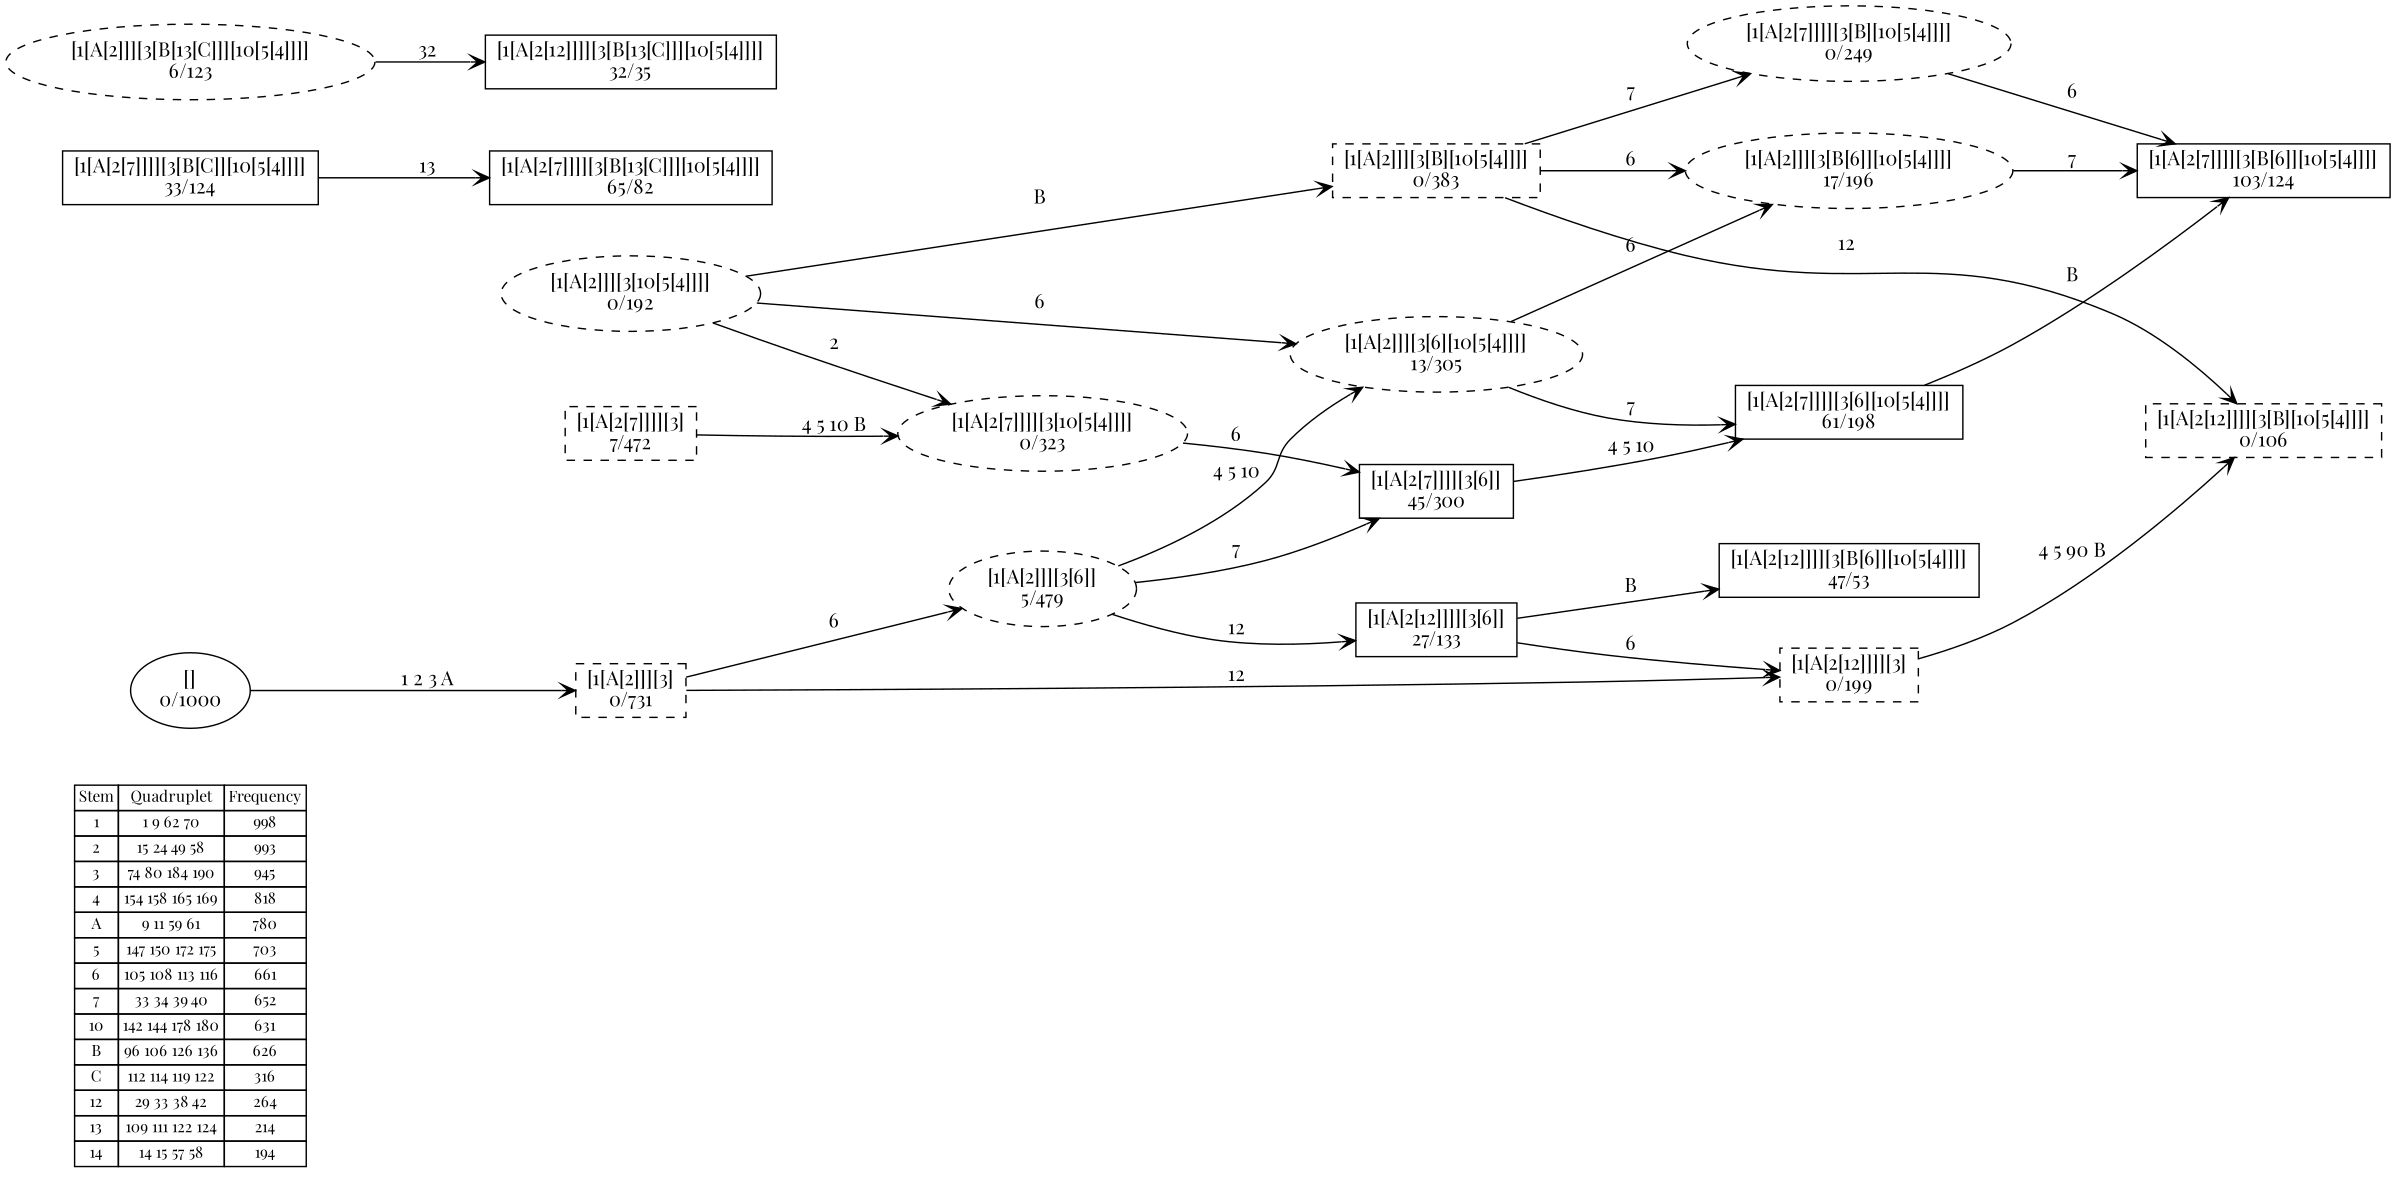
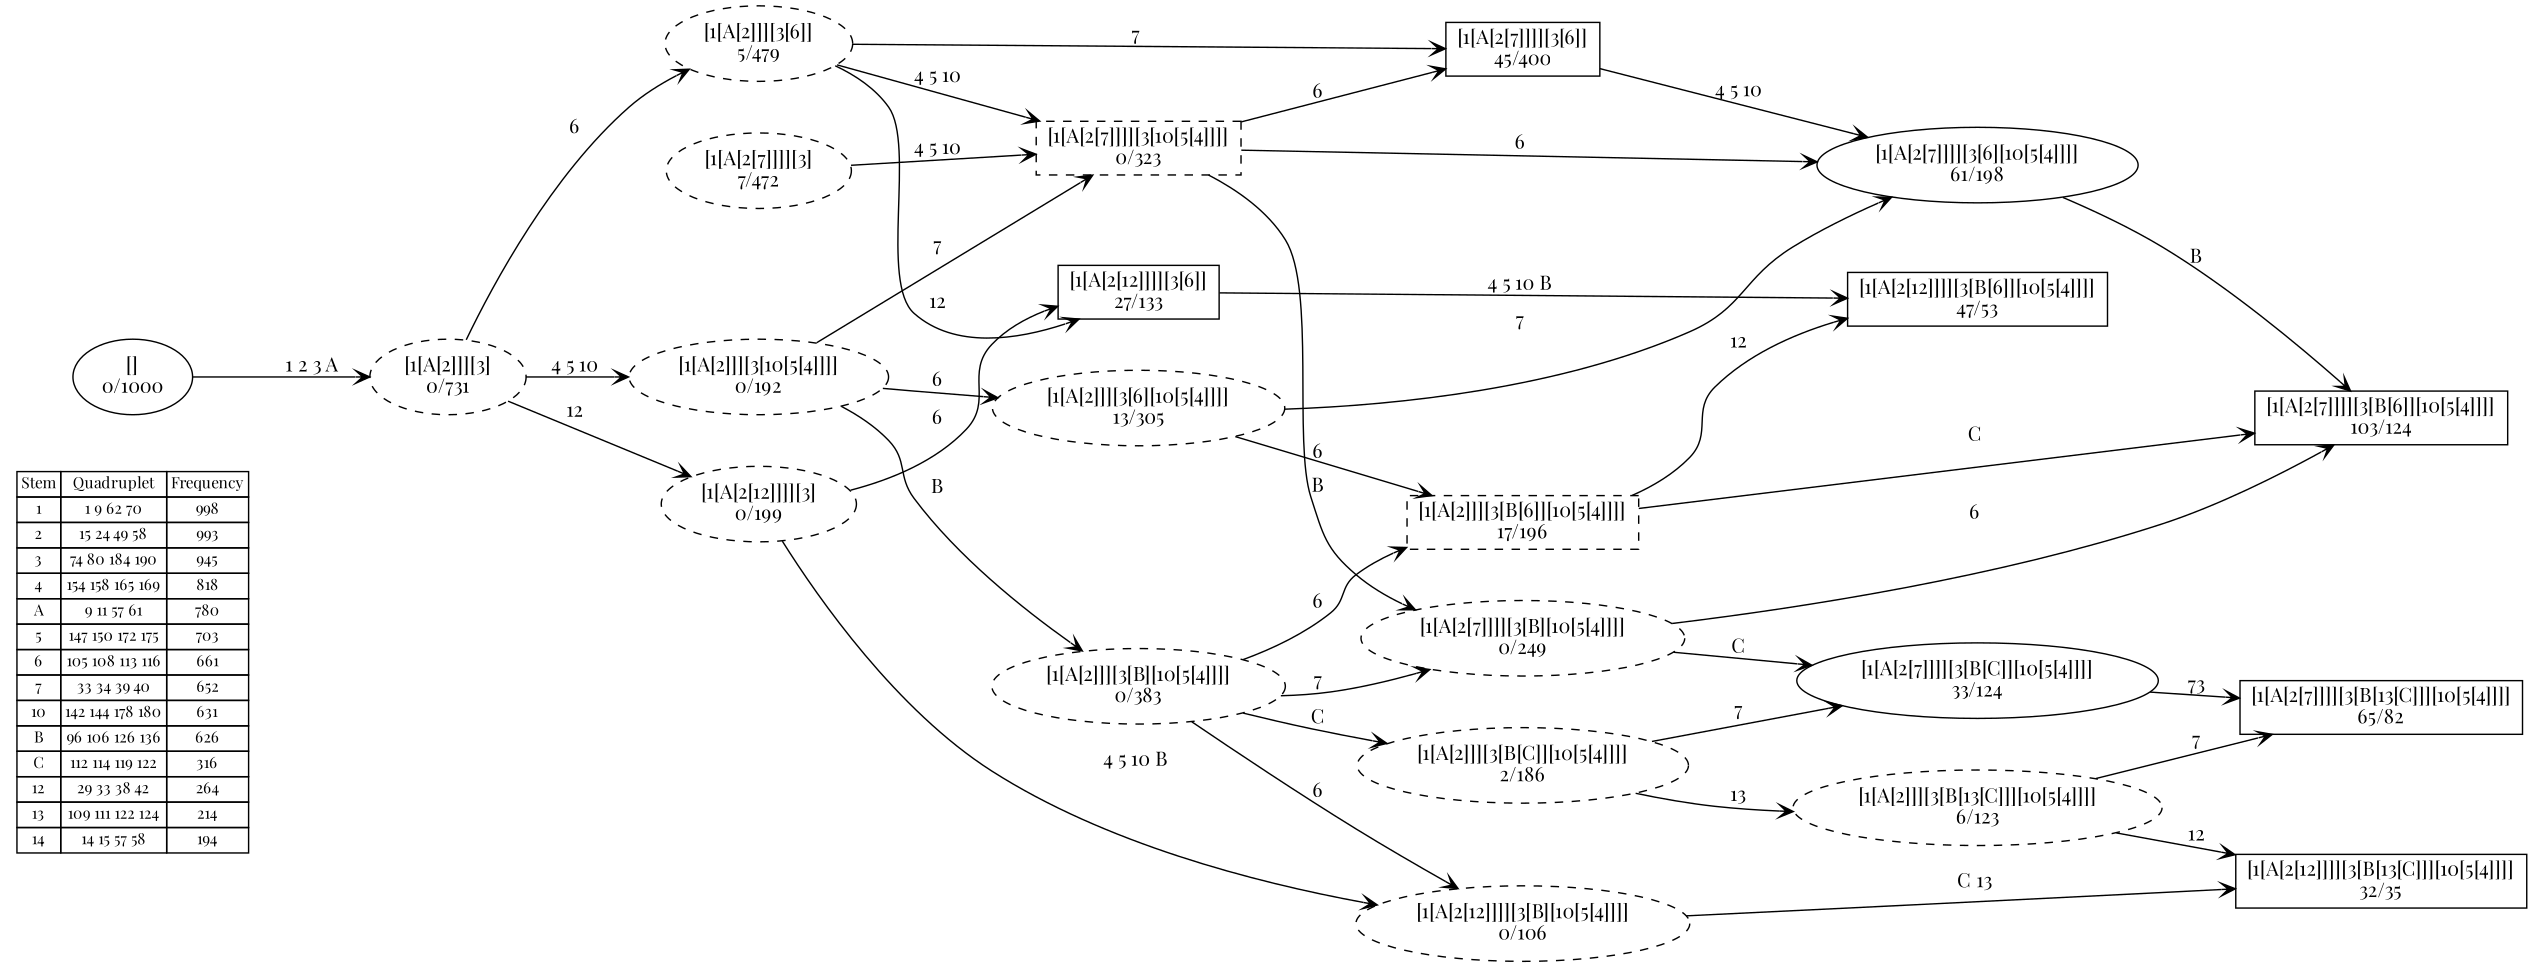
edge "[1[A[2]]][3[B[13[C]]][10[5[4]]]] 6/123" -> "[1[A[2[12]]]][3[B[13[C]]][10[5[4]]]] 32/35": label "32 " -> "12 "
edge "[1[A[2[7]]]][3[10[5[4]]]] 0/323" -> "[1[A[2[7]]]][3[6][10[5[4]]]] 61/198": added, label "6"
edge "[1[A[2]]][3[B[6]][10[5[4]]]] 17/196" -> "[1[A[2[7]]]][3[B[6]][10[5[4]]]] 103/124": label "7 " -> "C "
edge "[1[A[2[7]]]][3[B[C]][10[5[4]]]] 33/124" -> "[1[A[2[7]]]][3[B[13[C]]][10[5[4]]]] 65/82": label "13 " -> "73 "
node "[1[A[2]]][3[B][10[5[4]]]] 0/383": shape box -> ellipse
node "[1[A[2]]][3[B[6]][10[5[4]]]] 17/196": shape ellipse -> box
node "[1[A[2[7]]]][3[B[C]][10[5[4]]]] 33/124": shape box -> ellipse
edge "[1[A[2]]][3[B][10[5[4]]]] 0/383" -> "[1[A[2[12]]]][3[B][10[5[4]]]] 0/106": label "12 " -> "6 "
edge "[1[A[2]]][3[10[5[4]]]] 0/192" -> "[1[A[2[7]]]][3[10[5[4]]]] 0/323": label "2 " -> "7 "
edge "[1[A[2]]][3] 0/731" -> "[1[A[2]]][3[10[5[4]]]] 0/192": added, label "4 5 10"
edge "[1[A[2[7]]]][3[10[5[4]]]] 0/323" -> "[1[A[2[7]]]][3[B][10[5[4]]]] 0/249": added, label "B"
edge "[1[A[2]]][3[B[6]][10[5[4]]]] 17/196" -> "[1[A[2[12]]]][3[B[6]][10[5[4]]]] 47/53": added, label "12"
node "[1[A[2[7]]]][3[6][10[5[4]]]] 61/198": shape box -> ellipse
edge "[1[A[2[7]]]][3] 7/472" -> "[1[A[2[7]]]][3[10[5[4]]]] 0/323": label "4 5 10 B " -> "4 5 10 "
node "[1[A[2[12]]]][3[B][10[5[4]]]] 0/106": shape box -> ellipse
node "[1[A[2[7]]]][3] 7/472": shape box -> ellipse
node "[1[A[2[7]]]][3[10[5[4]]]] 0/323": shape ellipse -> box
node "[1[A[2[7]]]][3[6]] 45/300": label "[1[A[2[7]]]][3[6]] 45/300" -> "[1[A[2[7]]]][3[6]] 45/400"
edge "[1[A[2]]][3[6]] 5/479" -> "[1[A[2]]][3[6][10[5[4]]]] 13/305": now "[1[A[2]]][3[6]] 5/479" -> "[1[A[2[7]]]][3[10[5[4]]]] 0/323"
edge "[1[A[2[12]]]][3] 0/199" -> "[1[A[2[12]]]][3[B][10[5[4]]]] 0/106": label "4 5 90 B " -> "4 5 10 B "
edge "[1[A[2[12]]]][3[6]] 27/133" -> "[1[A[2[12]]]][3[B[6]][10[5[4]]]] 47/53": label "B " -> "4 5 10 B "
edge "[1[A[2[7]]]][3[B][10[5[4]]]] 0/249" -> "[1[A[2[7]]]][3[B[C]][10[5[4]]]] 33/124": added, label "C"
edge "[1[A[2[12]]]][3[6]] 27/133" -> "[1[A[2[12]]]][3] 0/199": reversed
node "[1[A[2[12]]]][3] 0/199": shape box -> ellipse
node "[1[A[2]]][3] 0/731": shape box -> ellipse
edge "[1[A[2]]][3[B[13[C]]][10[5[4]]]] 6/123" -> "[1[A[2[7]]]][3[B[13[C]]][10[5[4]]]] 65/82": added, label "7"
node "[1[A[2]]][3[B[C]][10[5[4]]]] 2/186": added
edge "[1[A[2[12]]]][3[B][10[5[4]]]] 0/106" -> "[1[A[2[12]]]][3[B[13[C]]][10[5[4]]]] 32/35": added, label "C 13"
node "Stem": text "9 11 59 61" -> "9 11 57 61"
